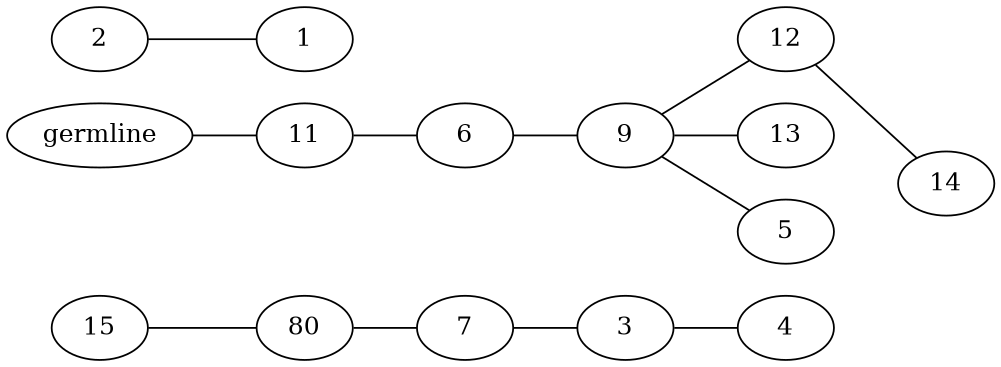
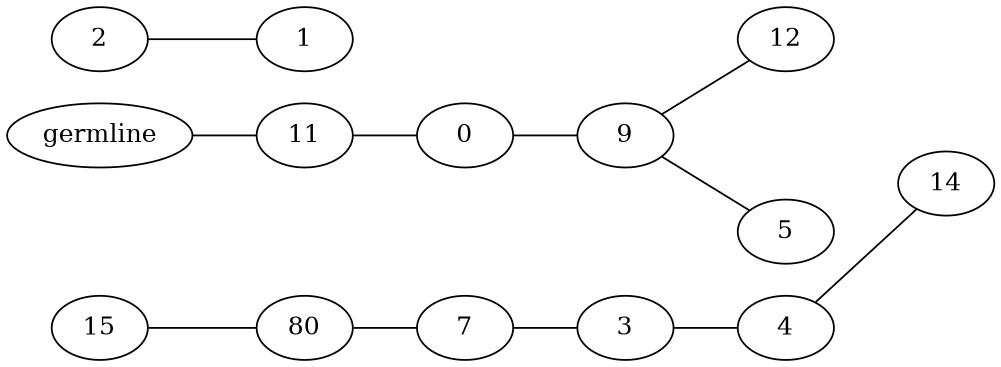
edge "12" -- "14": now "4" -- "14"
node "6": label "6" -> "0"
node "13": removed
